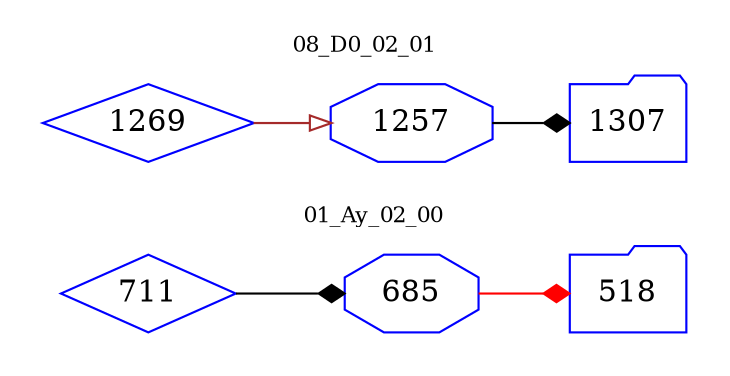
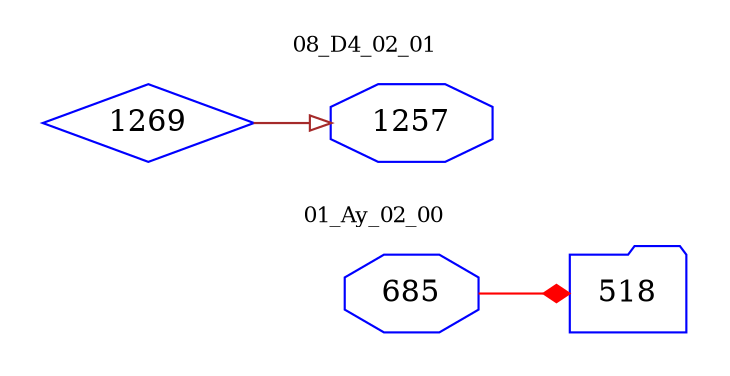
cluster "08_D0_02_01": label "08_D0_02_01" -> "08_D4_02_01"
node "1307": removed
node "711": removed
